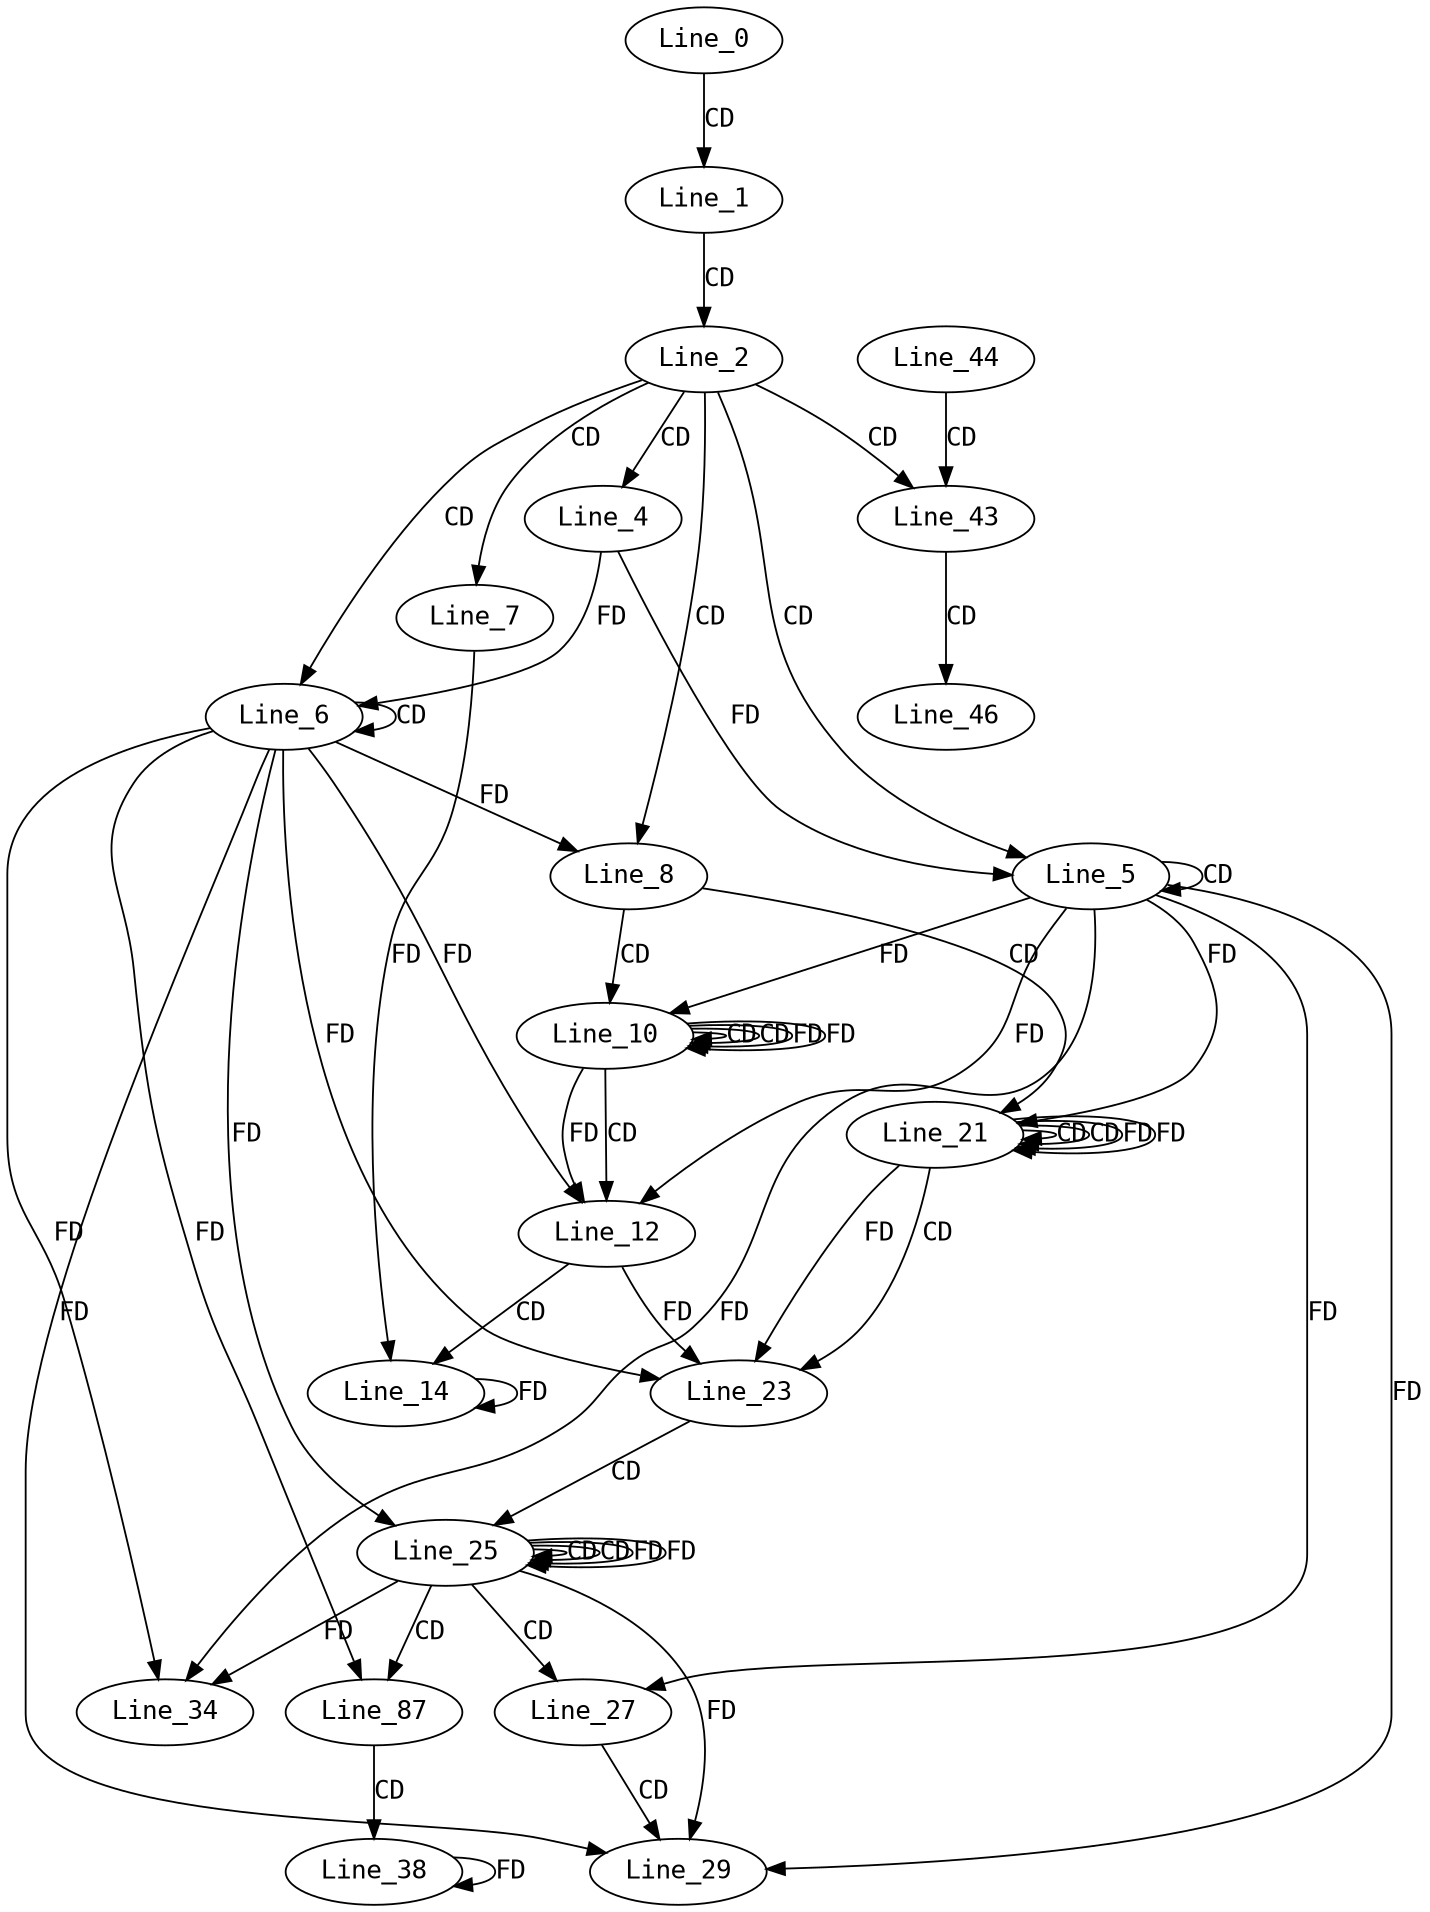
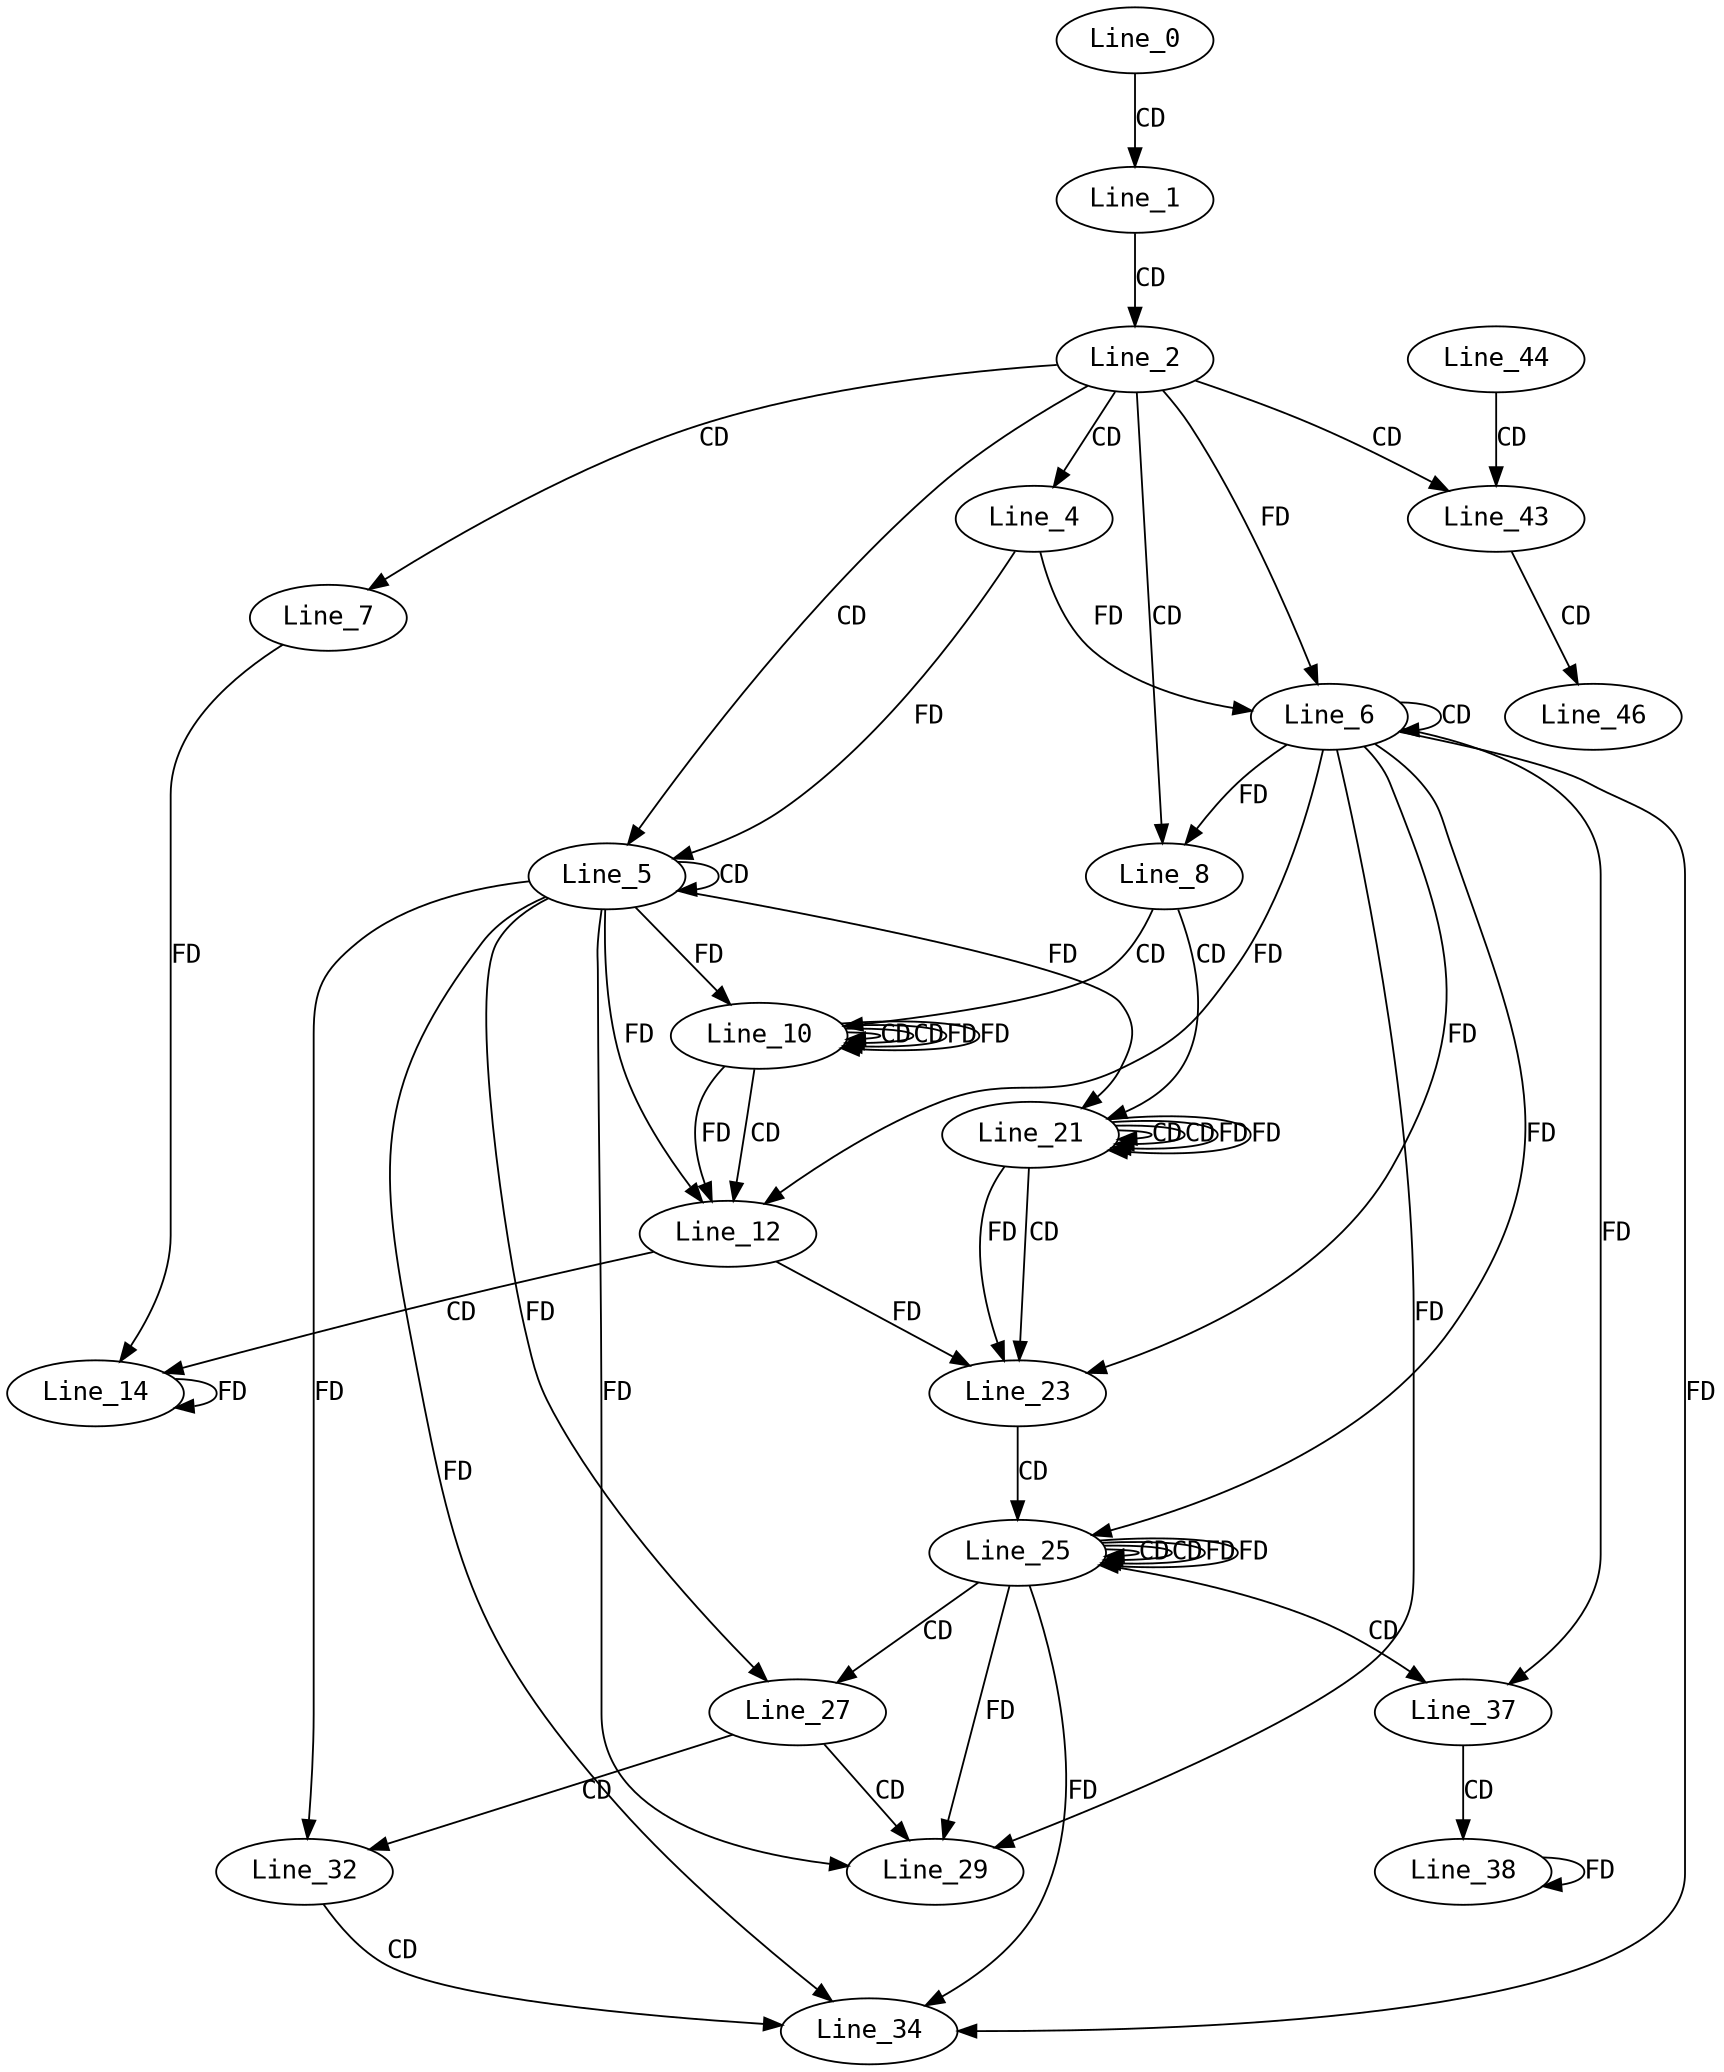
edge "Line_2" -> "Line_6": label "CD" -> "FD"
node "Line_87": label "Line_87" -> "Line_37"
node "Line_32": added
